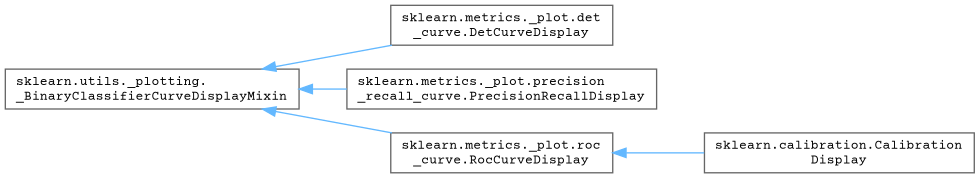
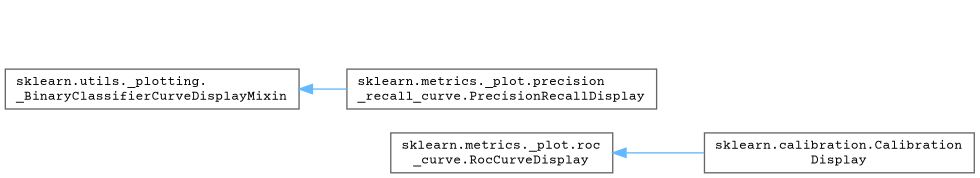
node "sklearn.metrics._plot.det _curve.DetCurveDisplay": removed
edge "sklearn.metrics._plot.roc _curve.RocCurveDisplay" -> "sklearn.utils._plotting. _BinaryClassifierCurveDisplayMixin": removed
